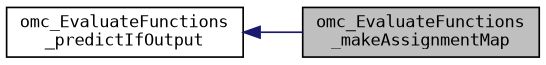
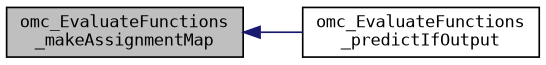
edge "omc_EvaluateFunctions _makeAssignmentMap" -> "omc_EvaluateFunctions _predictIfOutput": reversed
